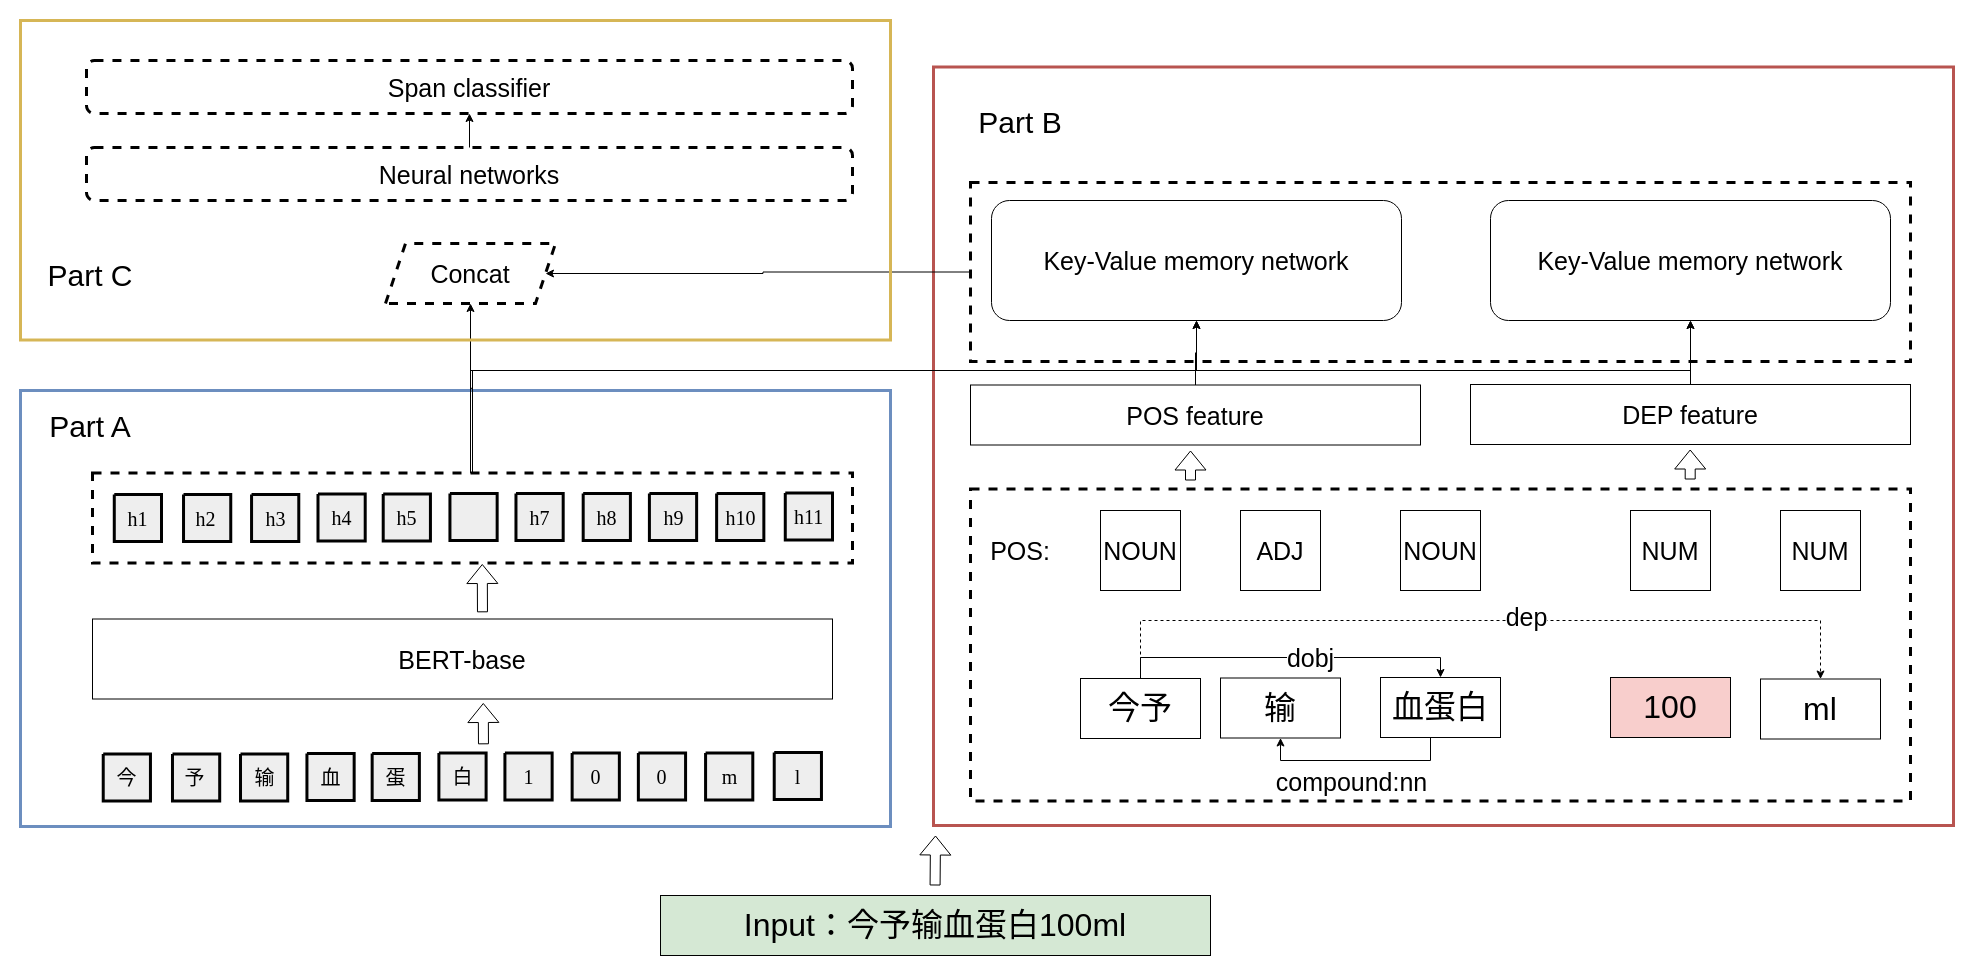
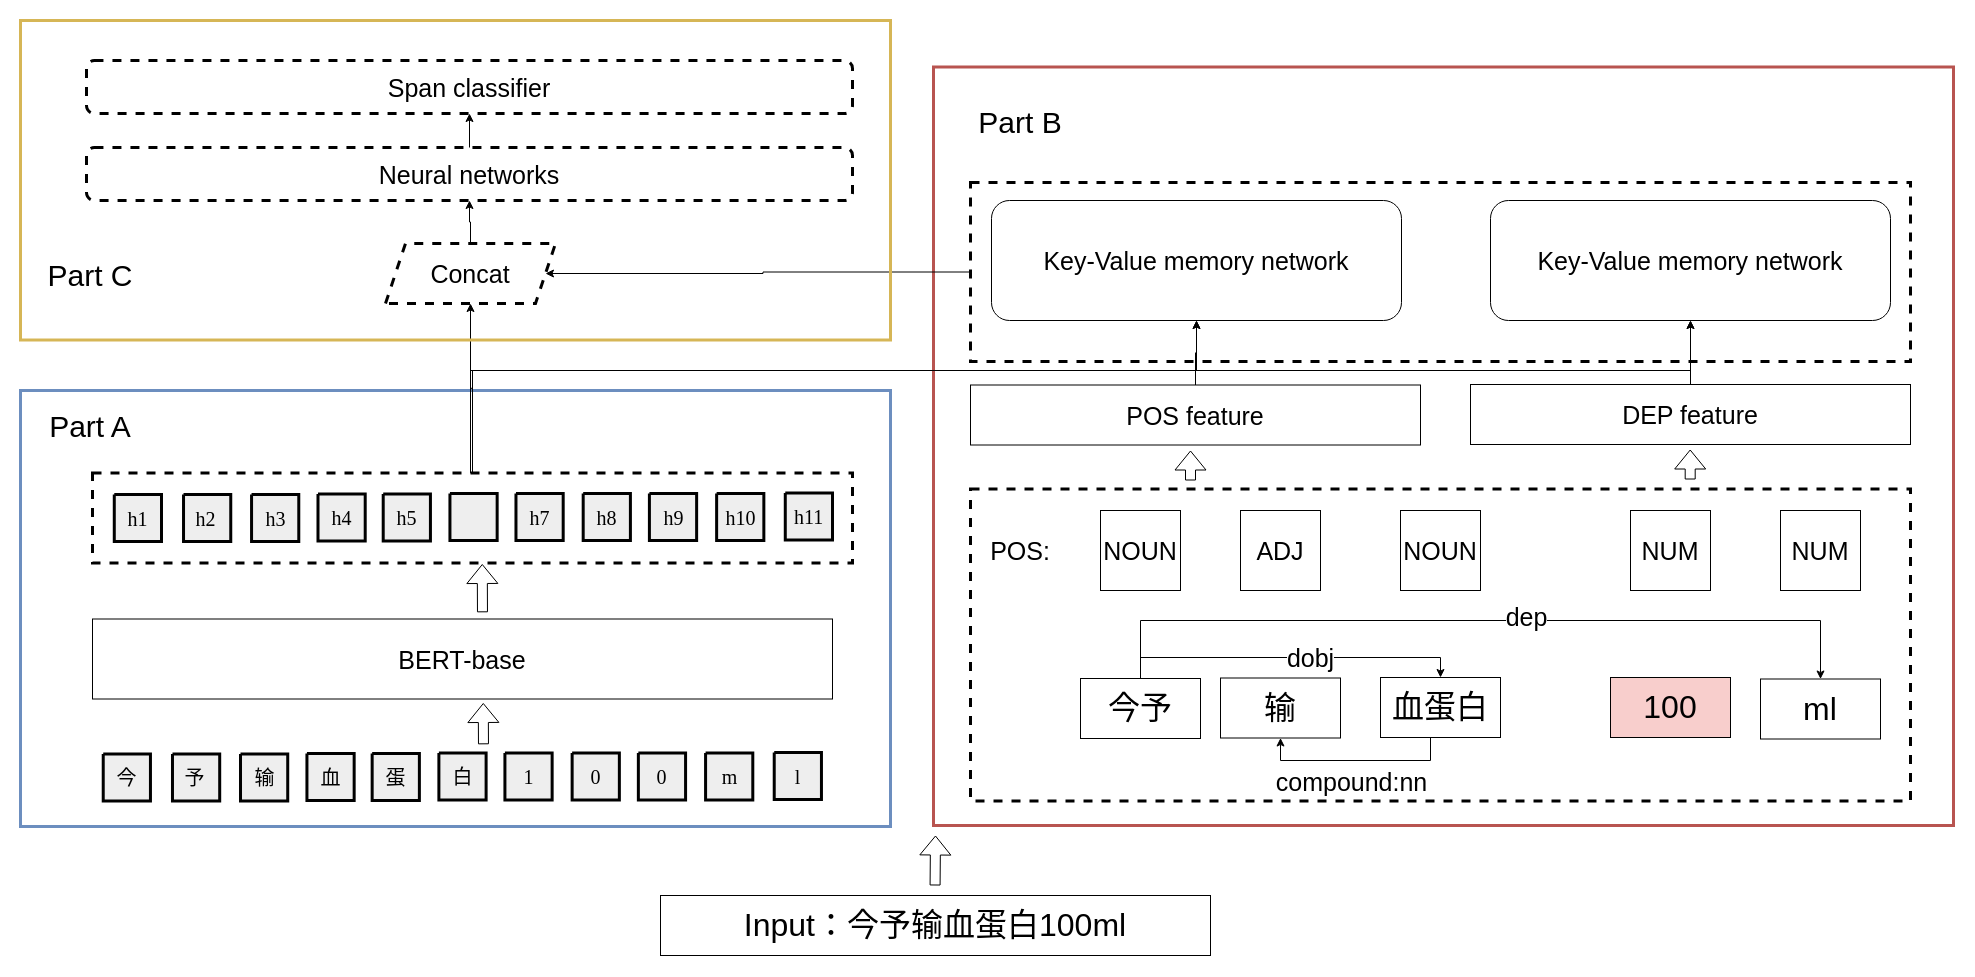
edge "Concat" -> "Neural networks": added
edge "今予" -> "ml": style dashed -> solid
node "Input：今予输血蛋白100ml": fillcolor #d5e8d4 -> #ffffff
